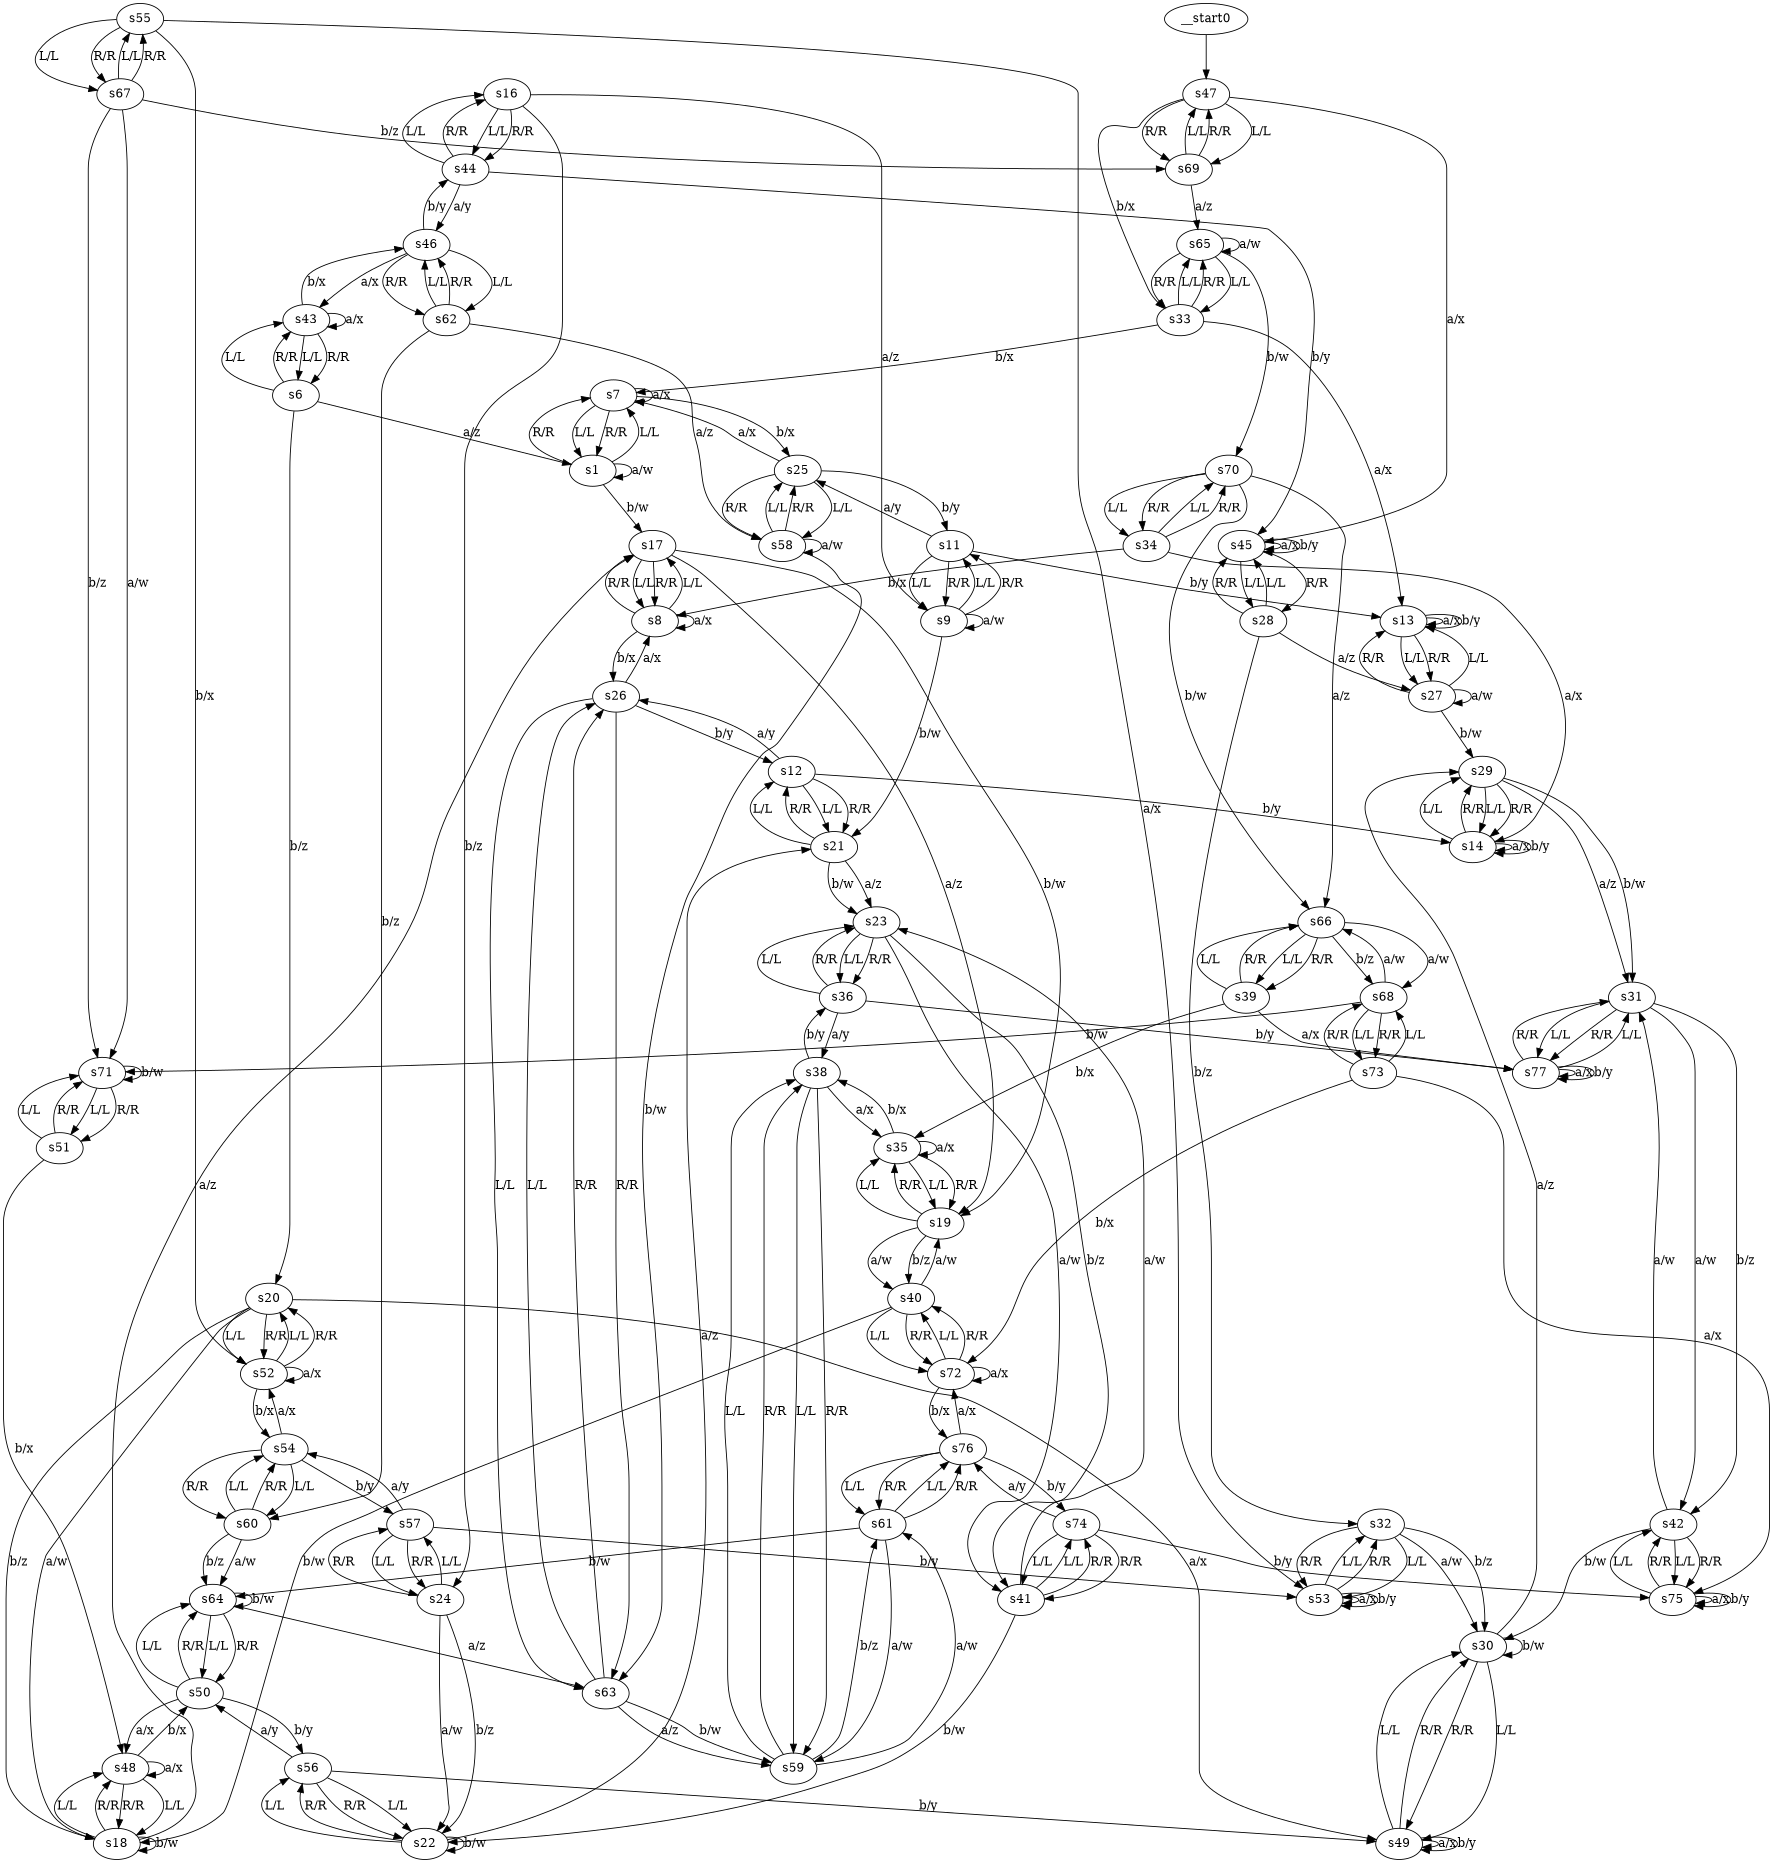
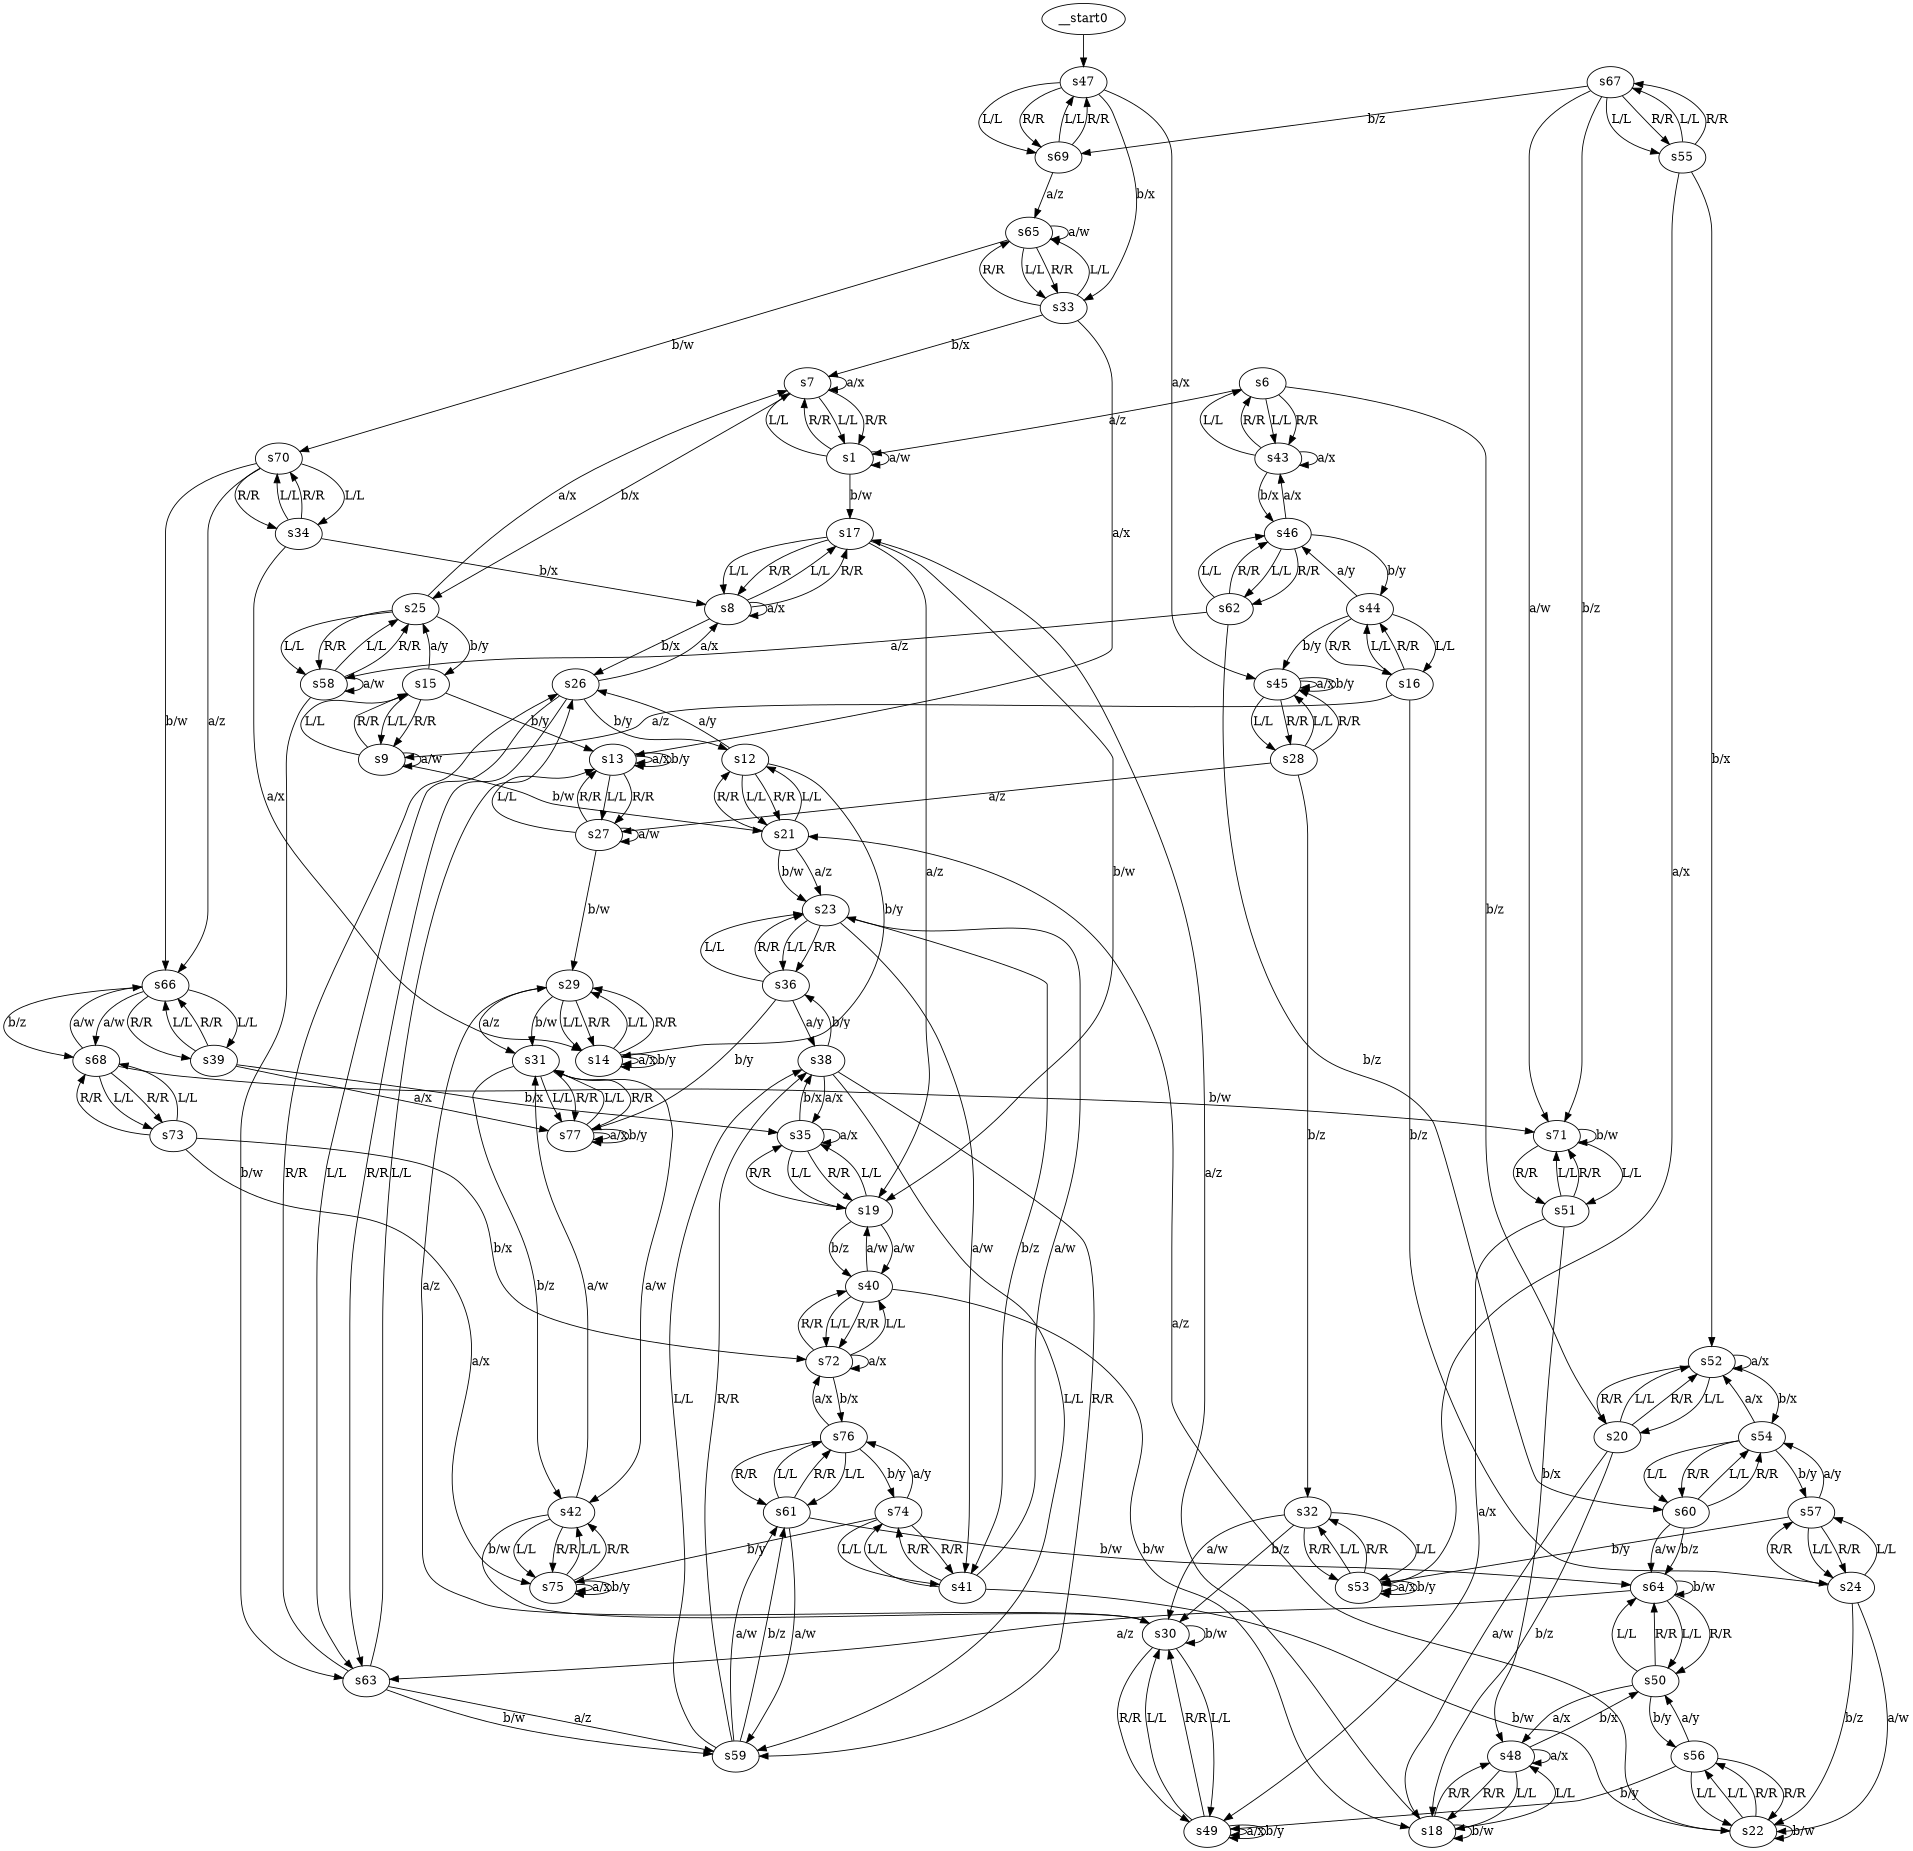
node "s11": label "s11" -> "s15"
edge "s20" -> "s49": now "s51" -> "s49"
